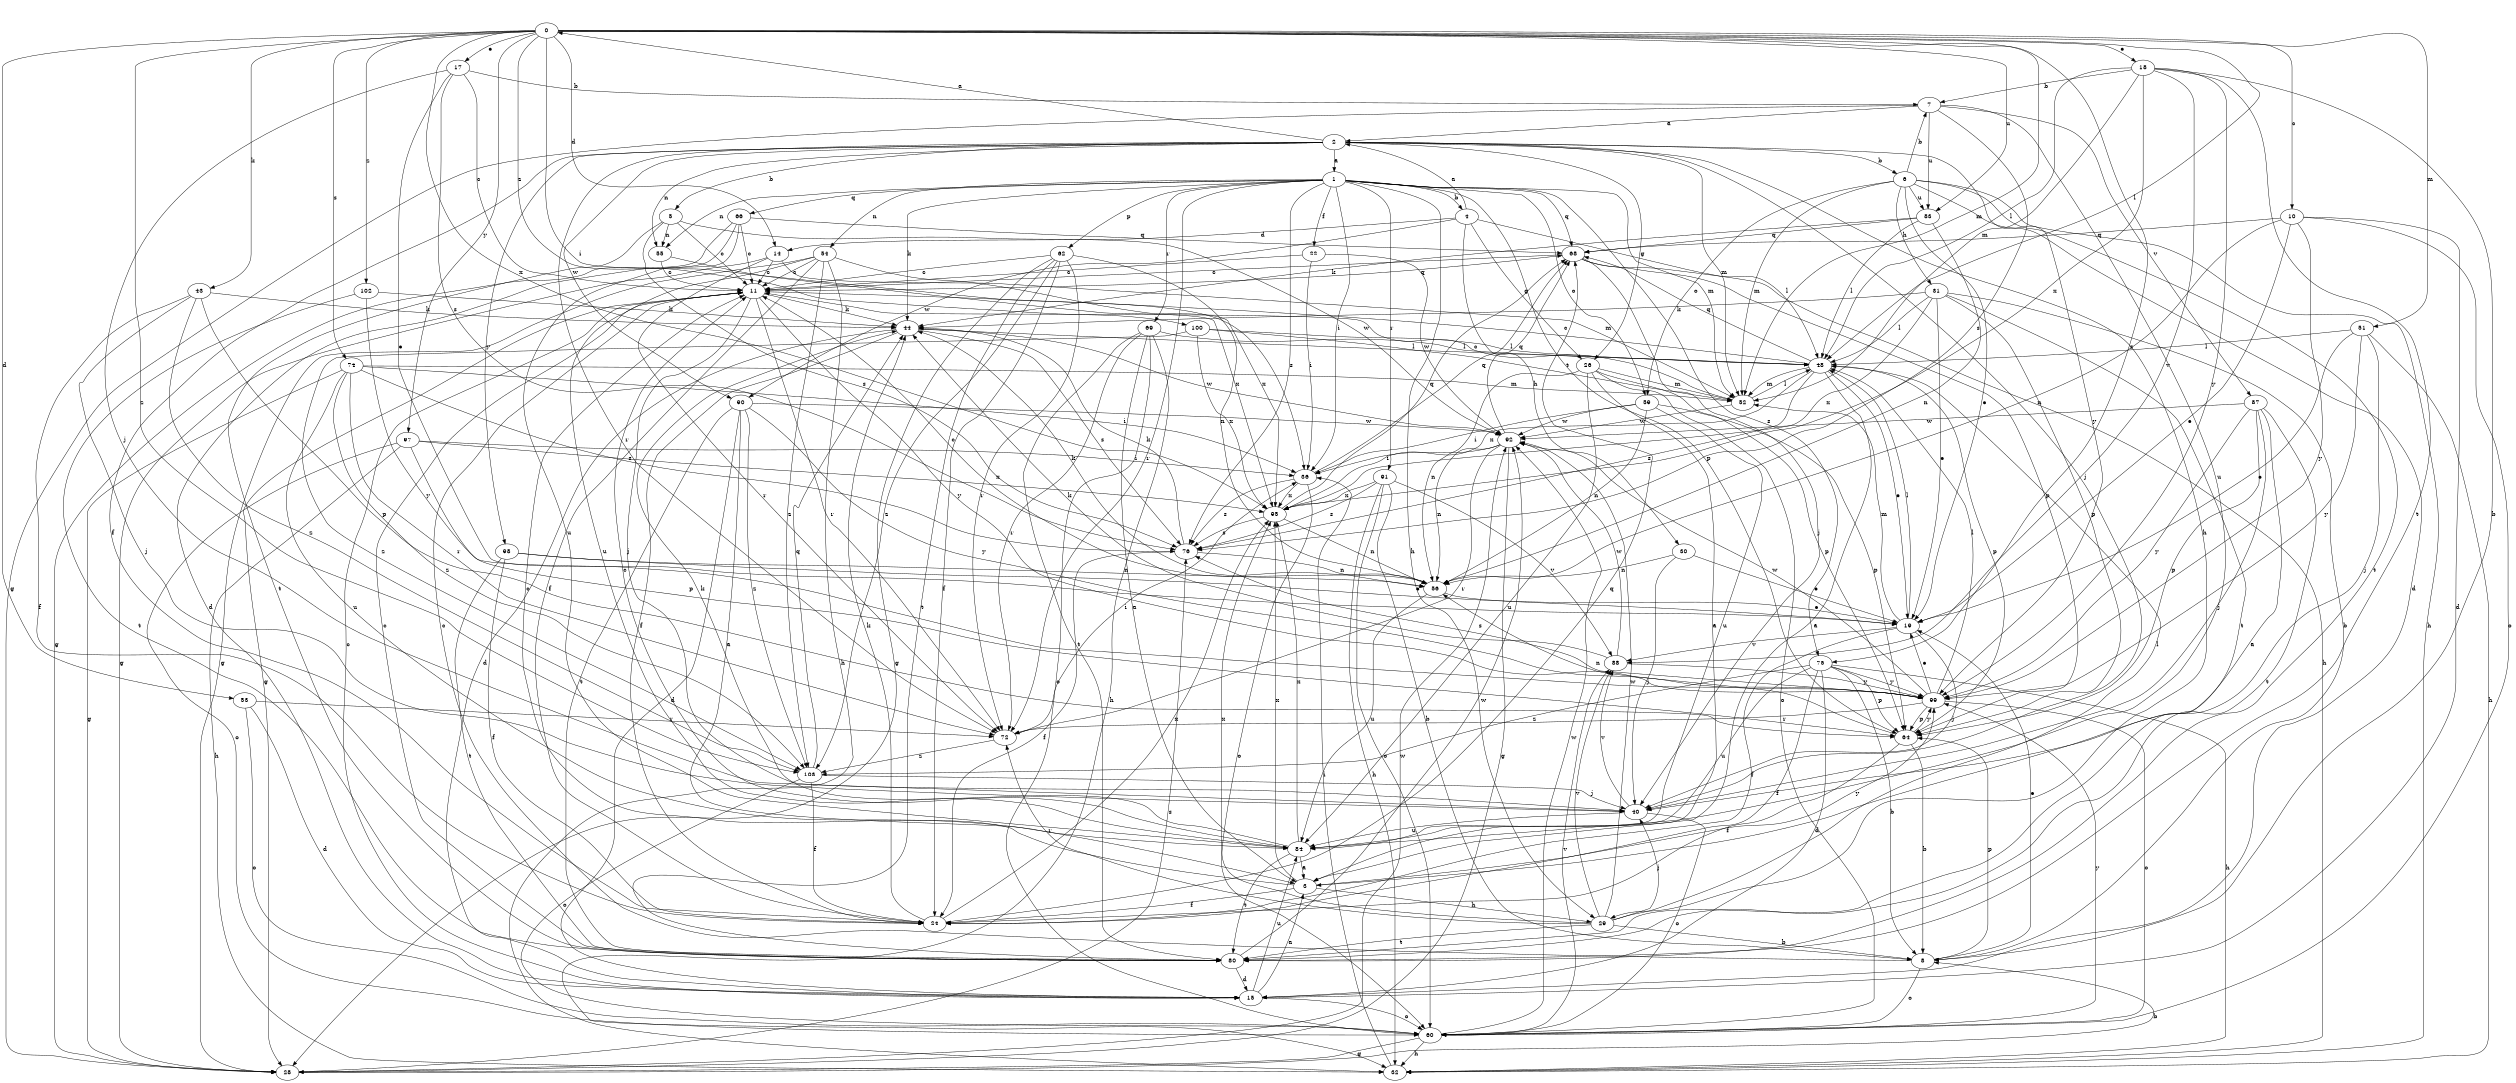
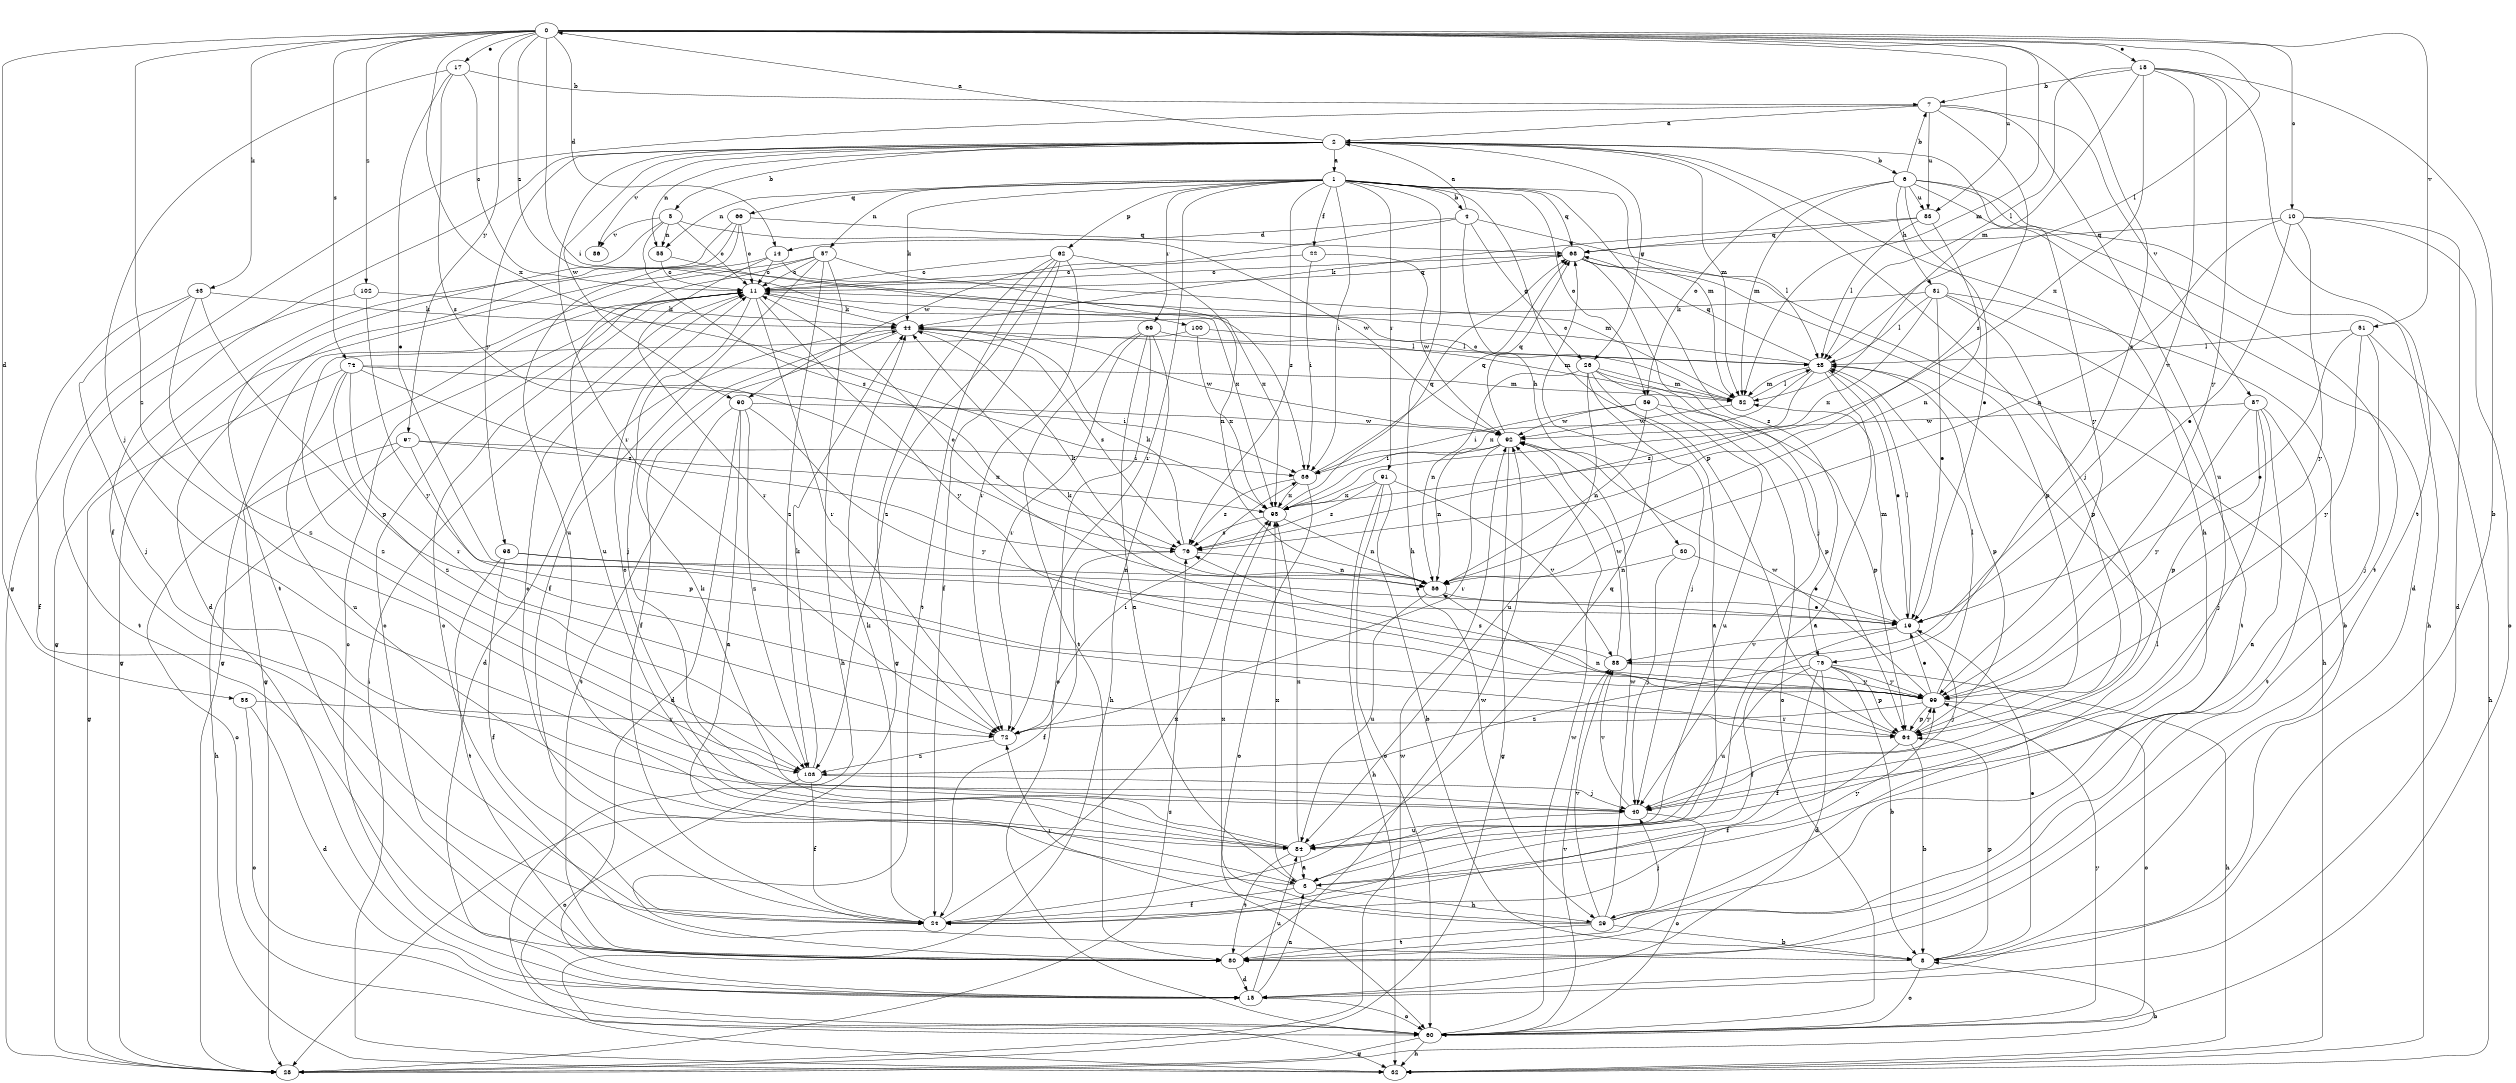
edge "0" -> "51": label "m" -> "v"
node "86": added
node "54": label "54" -> "57"
edge "100" -> "48": removed, label "l"
edge "100" -> "52": label "t" -> "m"
edge "103" -> "44": label "q" -> "k"
edge "26" -> "40": added, label "j"
edge "32" -> "36": now "32" -> "11"
